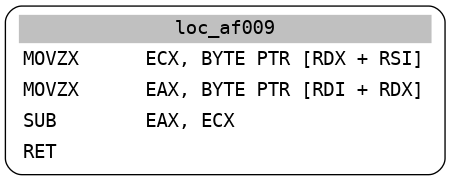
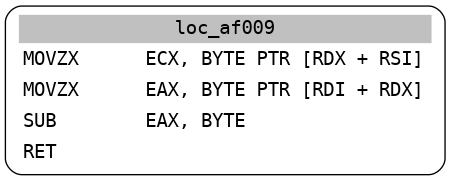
node "loc_af009": text "SUB        EAX, ECX" -> "SUB        EAX, BYTE"
